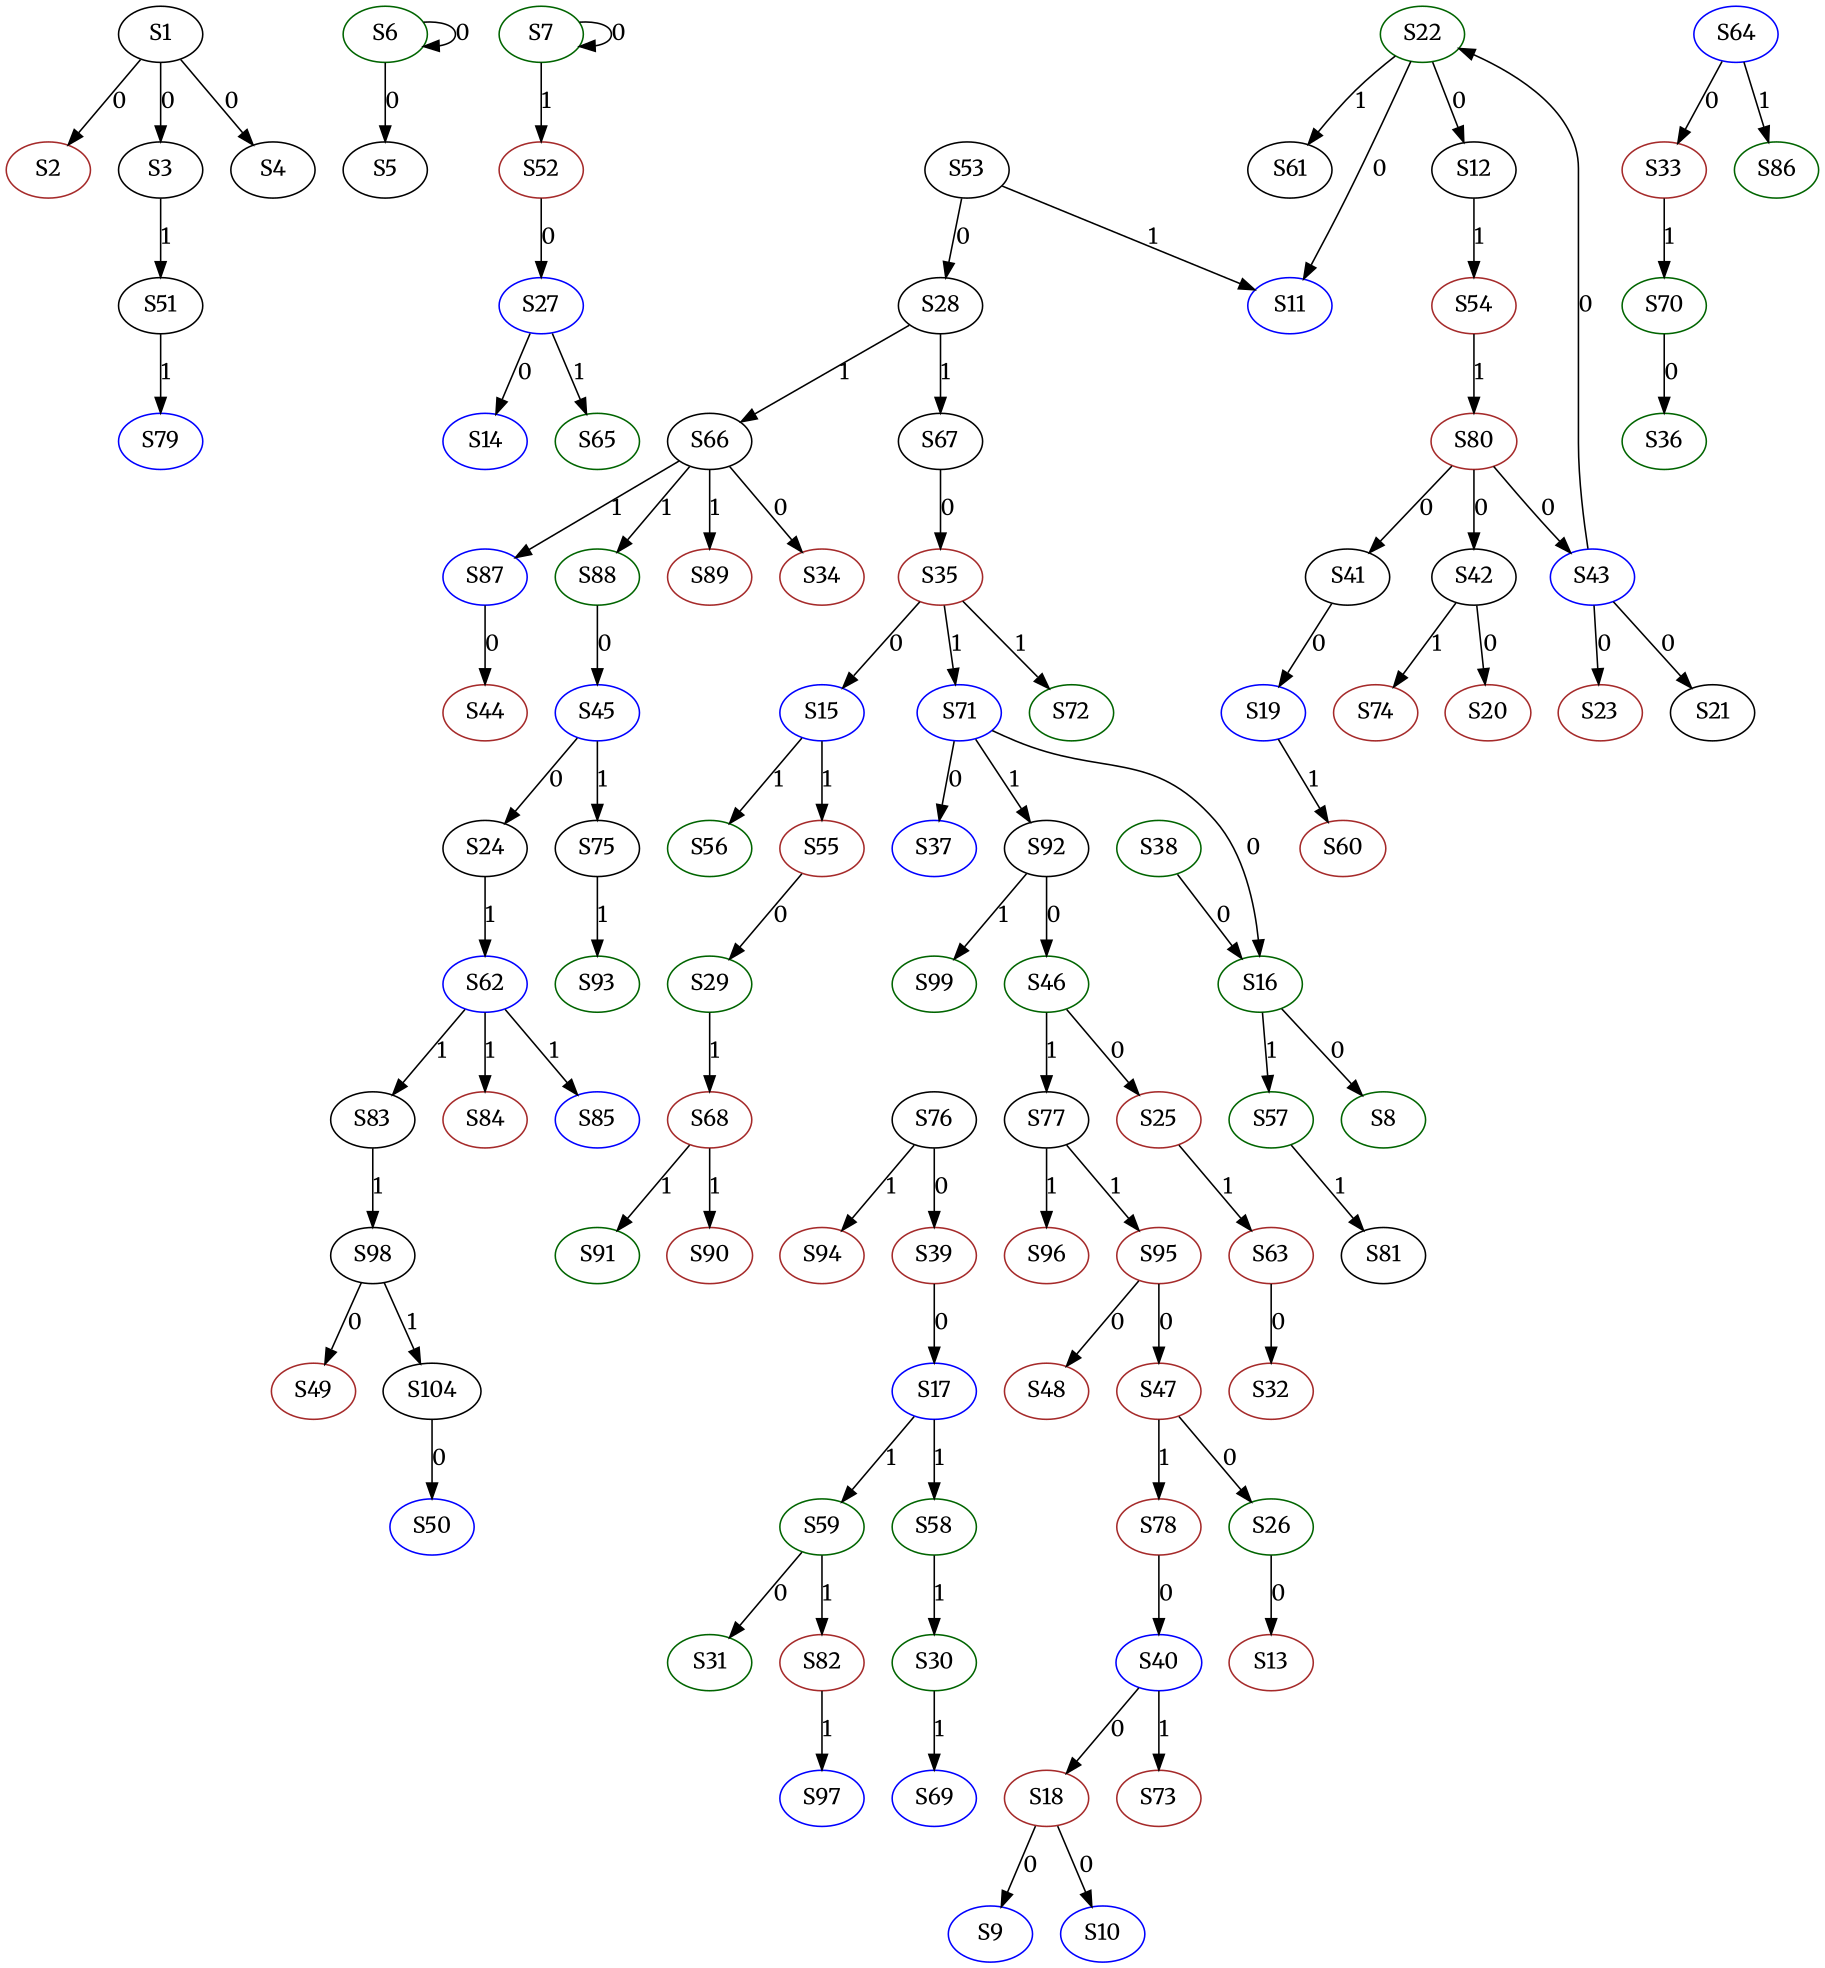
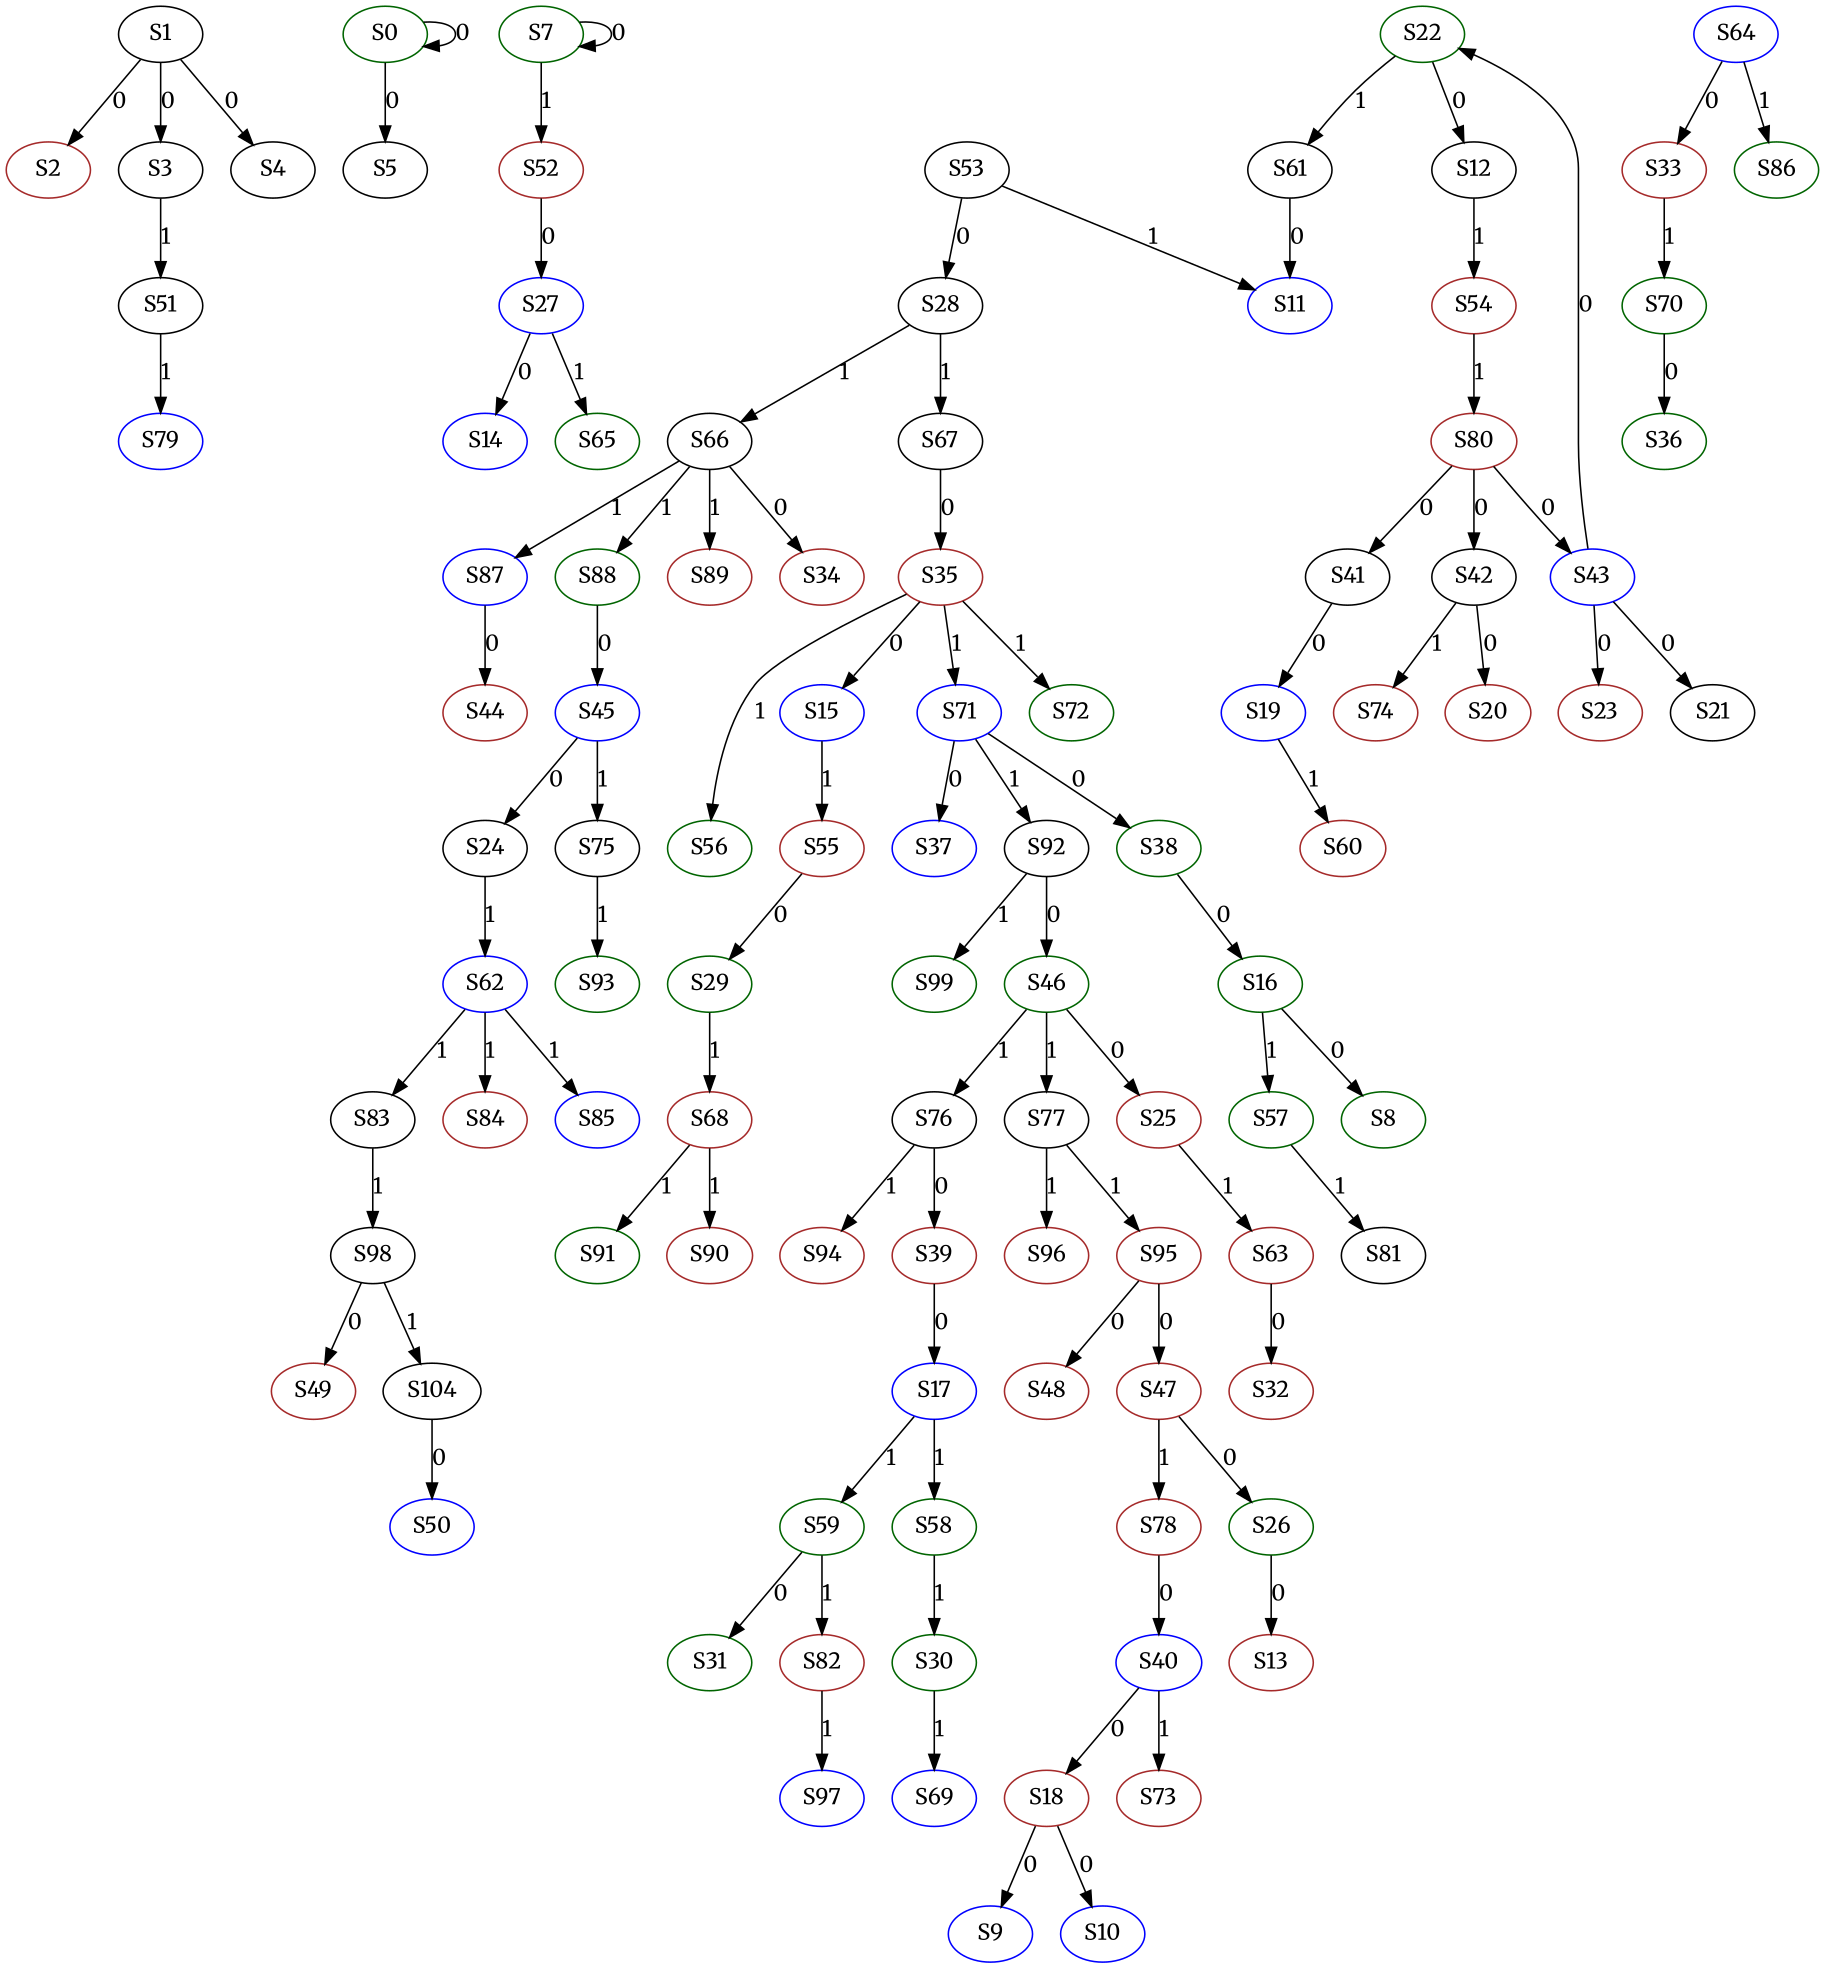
node "S6": label "S6" -> "S0"
edge "S22" -> "S11": now "S61" -> "S11"
edge "S15" -> "S56": now "S35" -> "S56"
edge "S71" -> "S16": now "S71" -> "S38"
edge "S46" -> "S76": added, label "1"
